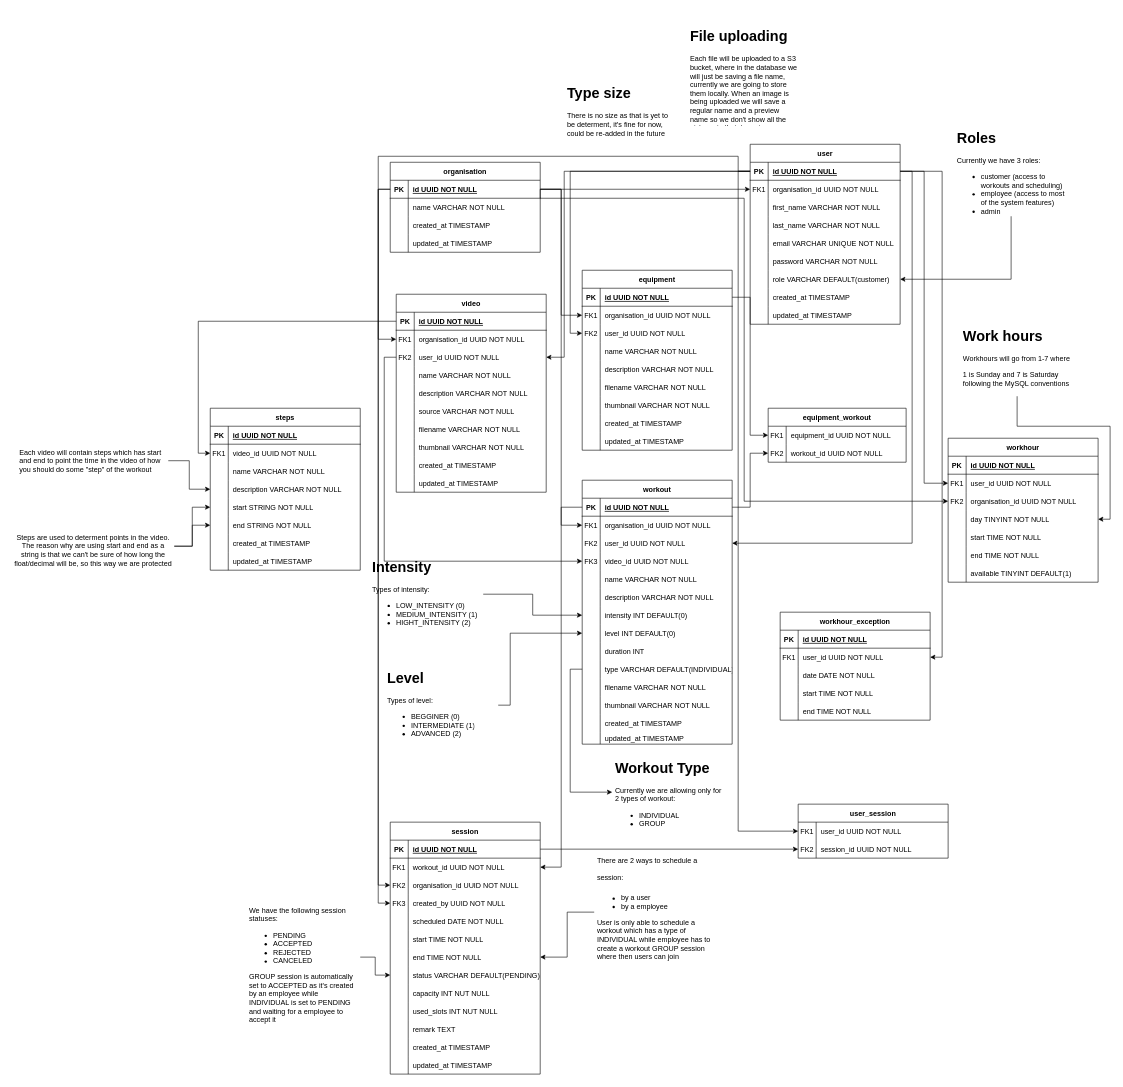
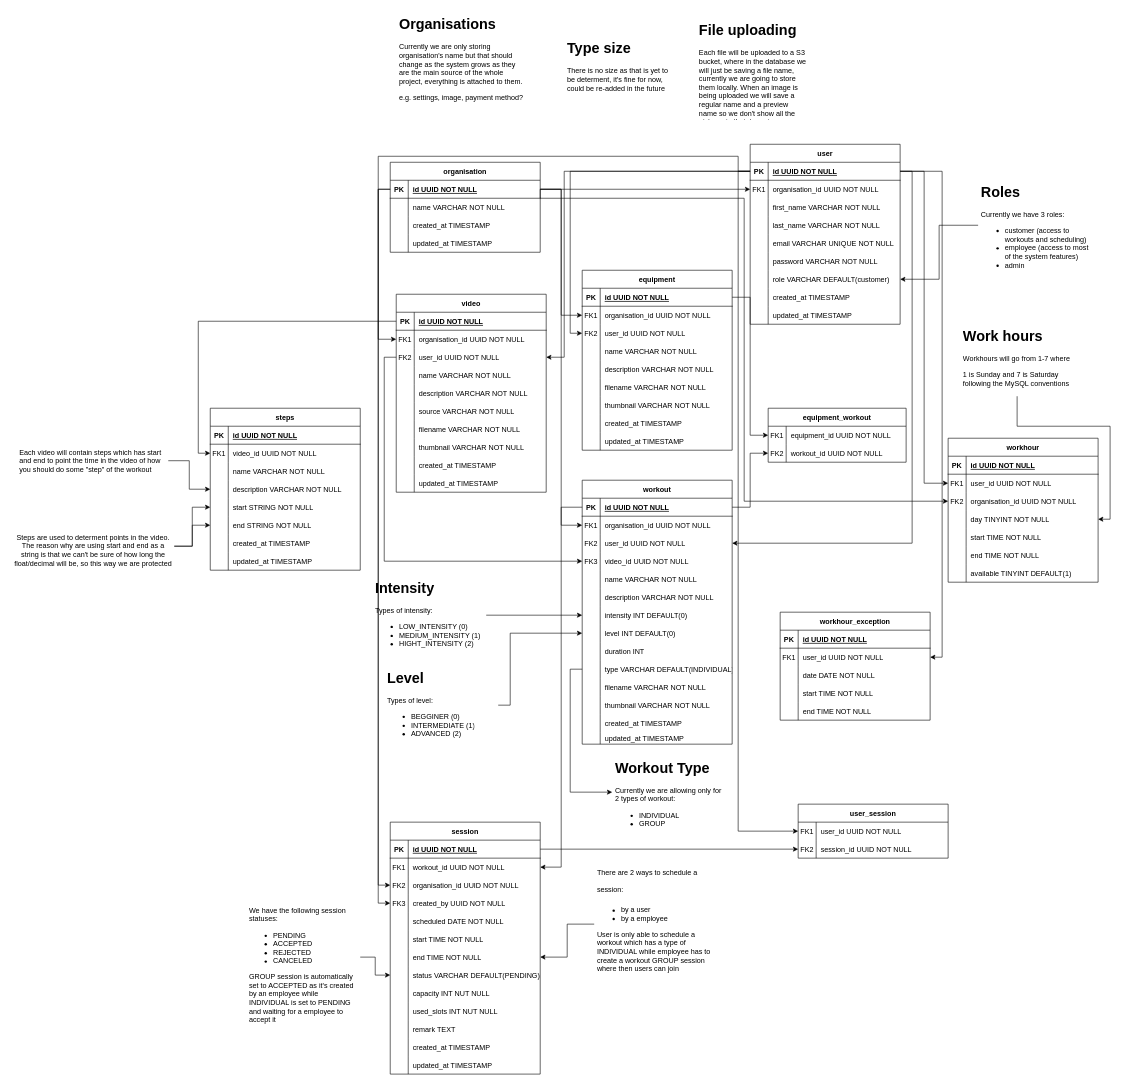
node "OrganisationsCurrently we are only storing organisation's name but that should change as the system grows as they are the main source of the whole project, everything is attached to them. e.g. settings, image, payment method?": added
node "File uploadingEach file will be uploaded to a S3 bucket, where in the database we will just be saving a file name, currently we are going to store them locally. When an image is being uploaded we will save a regular name and a preview name so we don't show all the pictures in their true size.": moved (744, 75) -> (753, 69)
node "Type size There is no size as that is yet to be determent, it's fine for now, could be re-added in the future": moved (621, 117) -> (621, 72)
node "RolesCurrently we have 3 roles: customer (access to workouts and scheduling) employee (access to most of the system features) admin": moved (1011, 171) -> (1035, 225)
node "IntensityTypes of intensity: LOW_INTENSITY (0) MEDIUM_INTENSITY (1) HIGHT_INTENSITY (2)": moved (426, 594) -> (429, 615)
node "There are 2 ways to schedule a session: by a user by a employee User is only able to schedule a workout which has a type of INDIVIDUAL while employee has to create a workout GROUP session where then users can join": moved (657, 912) -> (657, 924)
